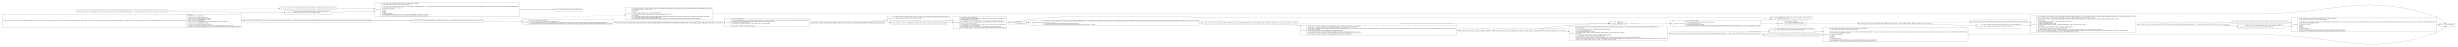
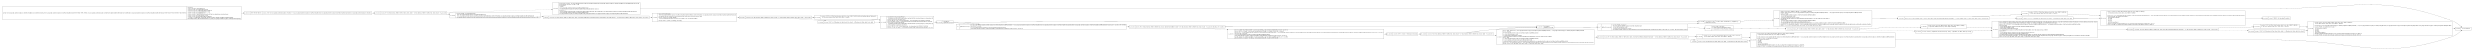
node "35: 0x00b7": added
